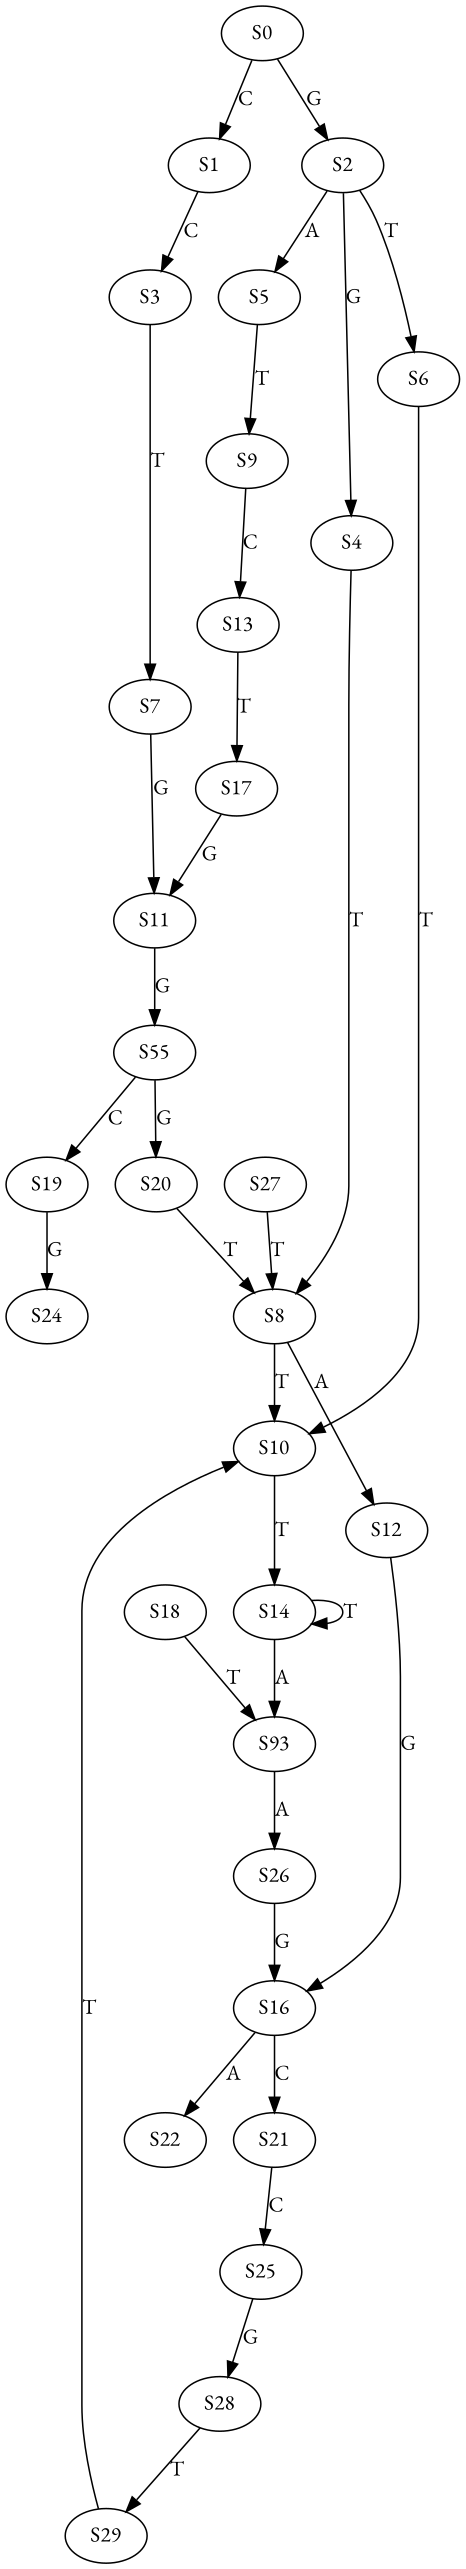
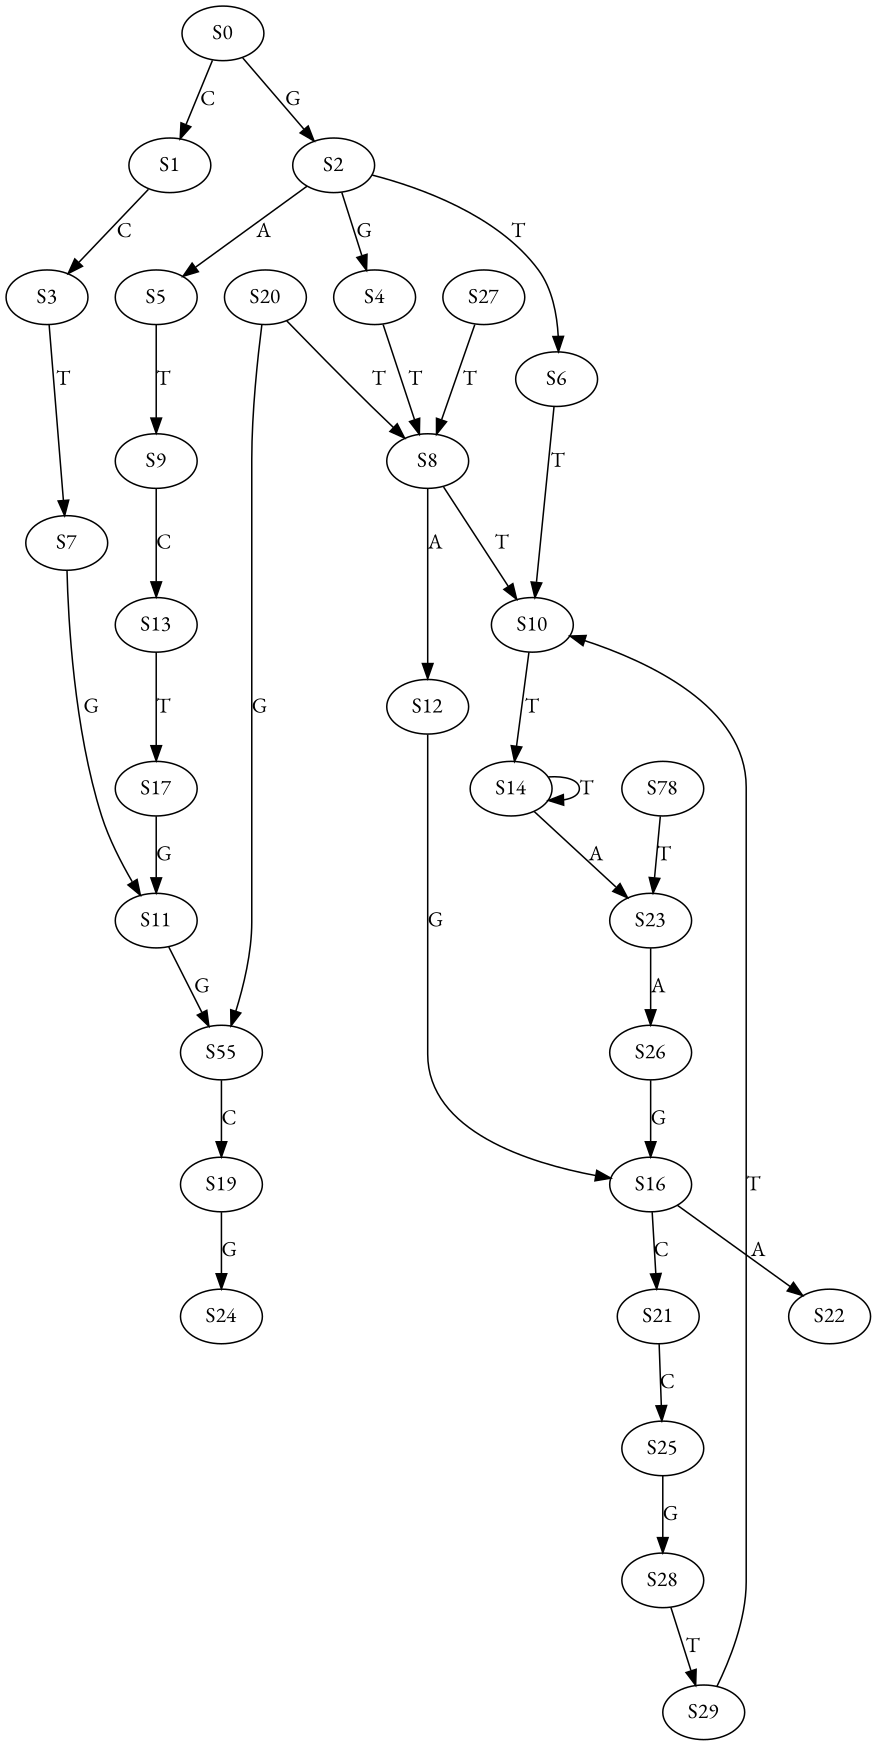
edge "S55" -> "S20": reversed
node "S18": label "S18" -> "S78"
node "S93": label "S93" -> "S23"
